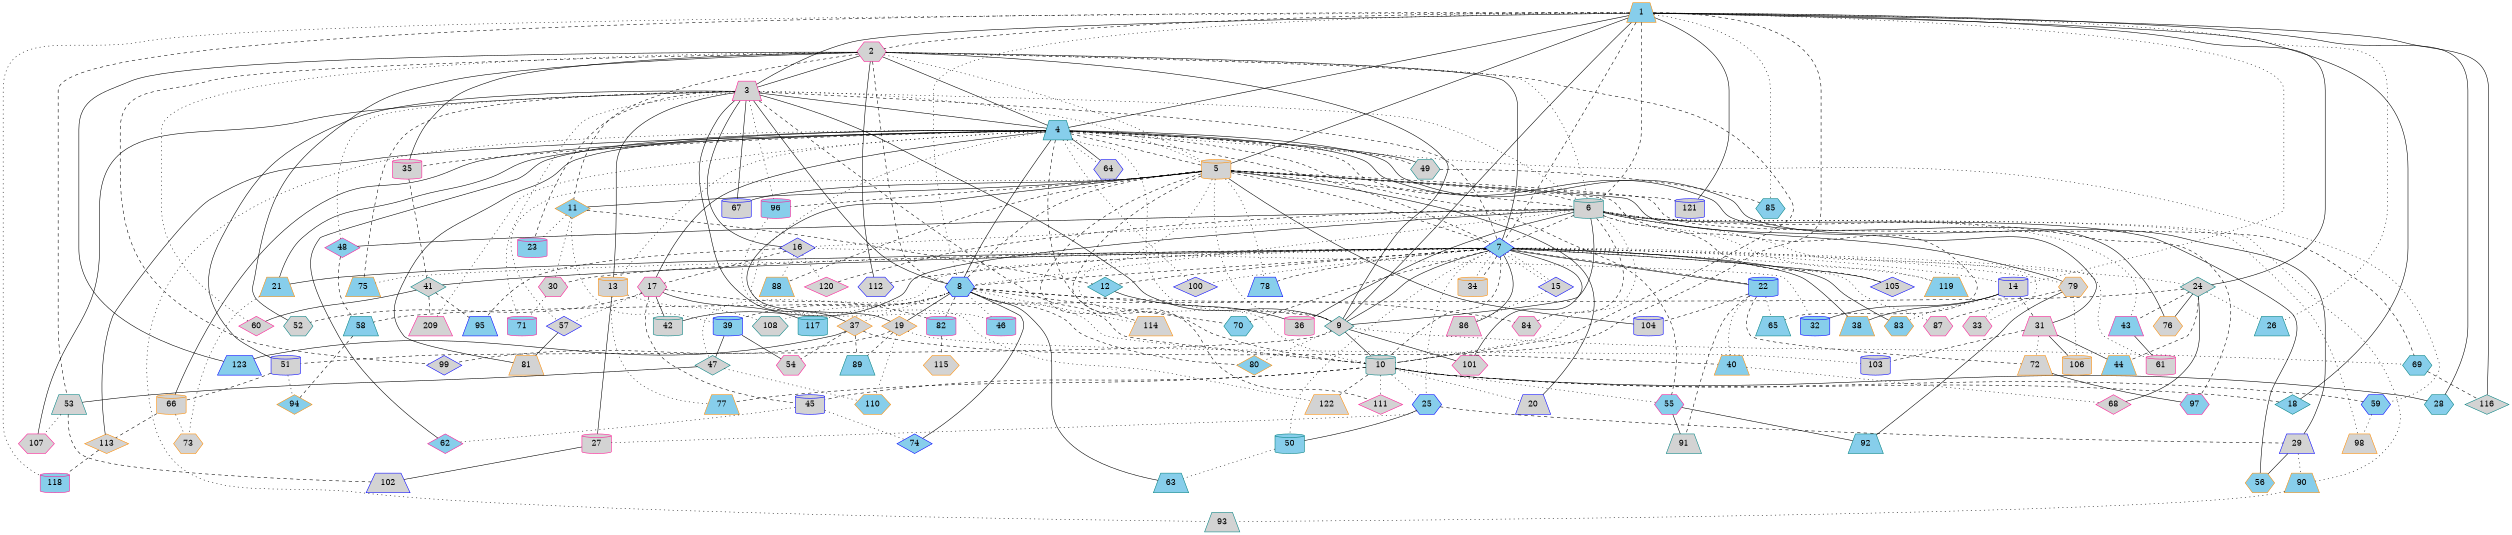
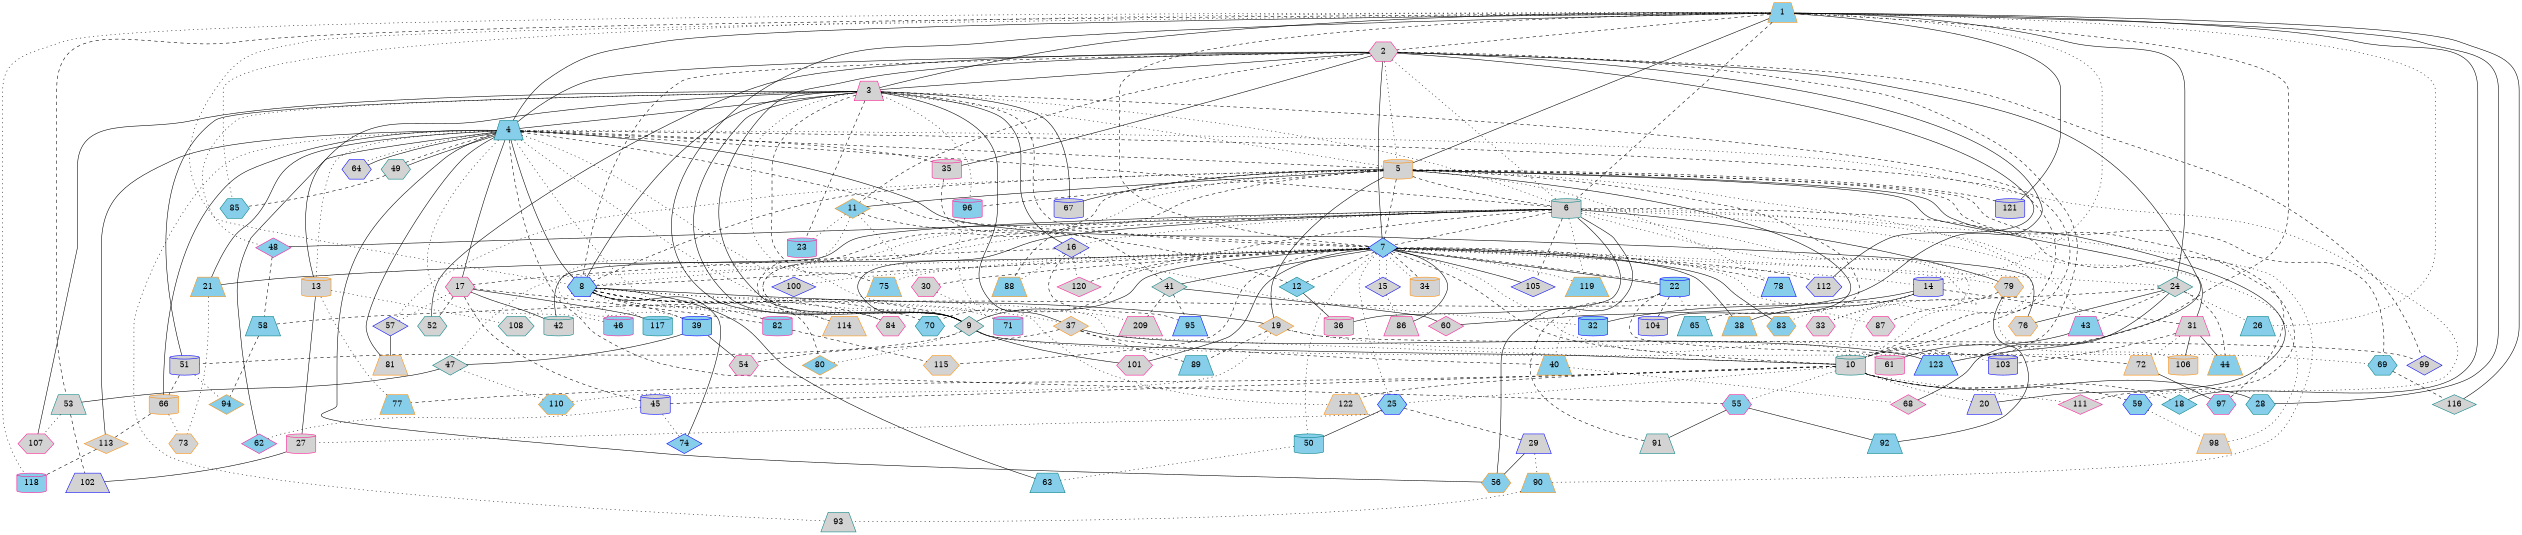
edge "2" -- "60": style dotted -> solid
edge "4" -- "29": now "4" -- "56"
edge "7" -- "115": added
